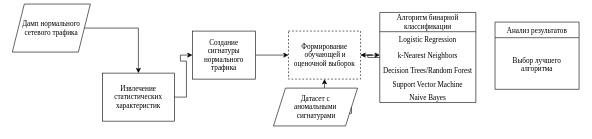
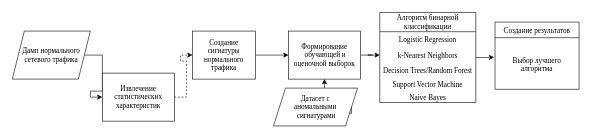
node "Дамп нормального сетевого трафика": moved (51, 28) -> (51, 55)
node "Анализ результатов": label "Анализ результатов" -> "Создание результатов"
node "Формирование обучающей и оценочной выборок": style dashed -> solid
edge "Алгоритм бинарной классификации" -> "Формирование обучающей и оценочной выборок": now "Алгоритм бинарной классификации" -> "Выбор лучшего алгоритма"
edge "Извлечение статистическиххарактеристик" -> "Создание сигнатуры нормального трафика": style solid -> dashed
